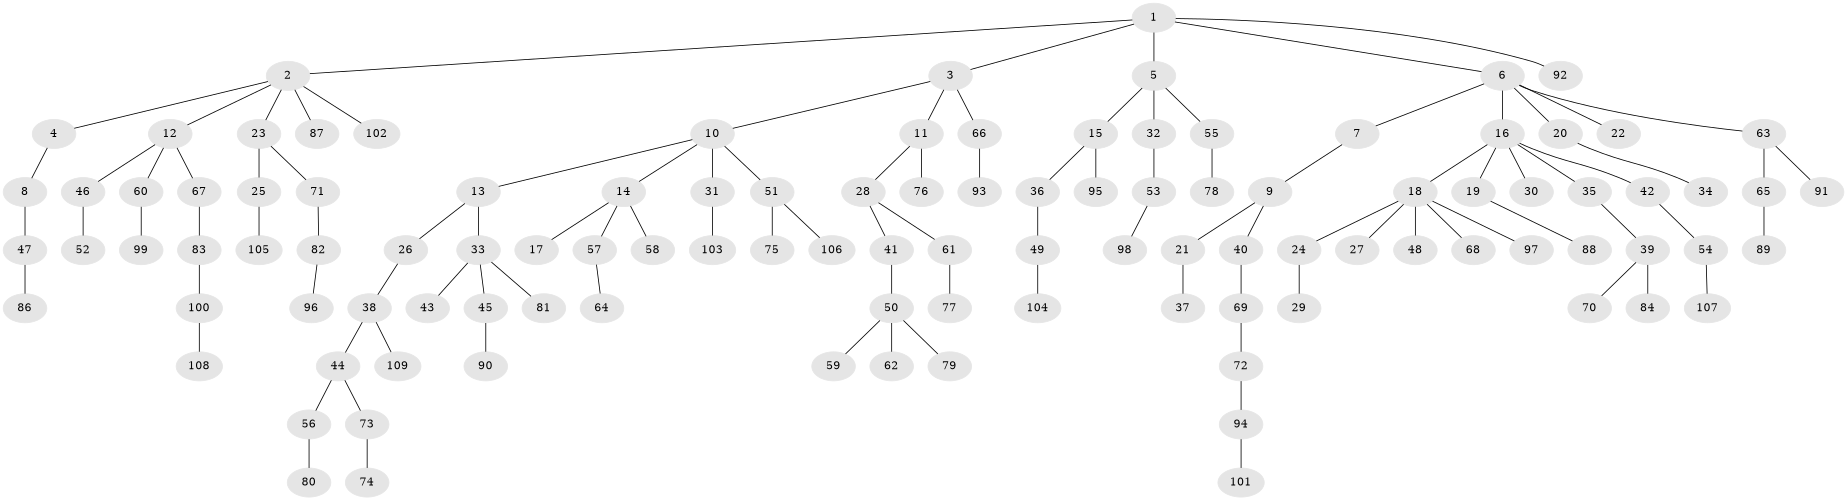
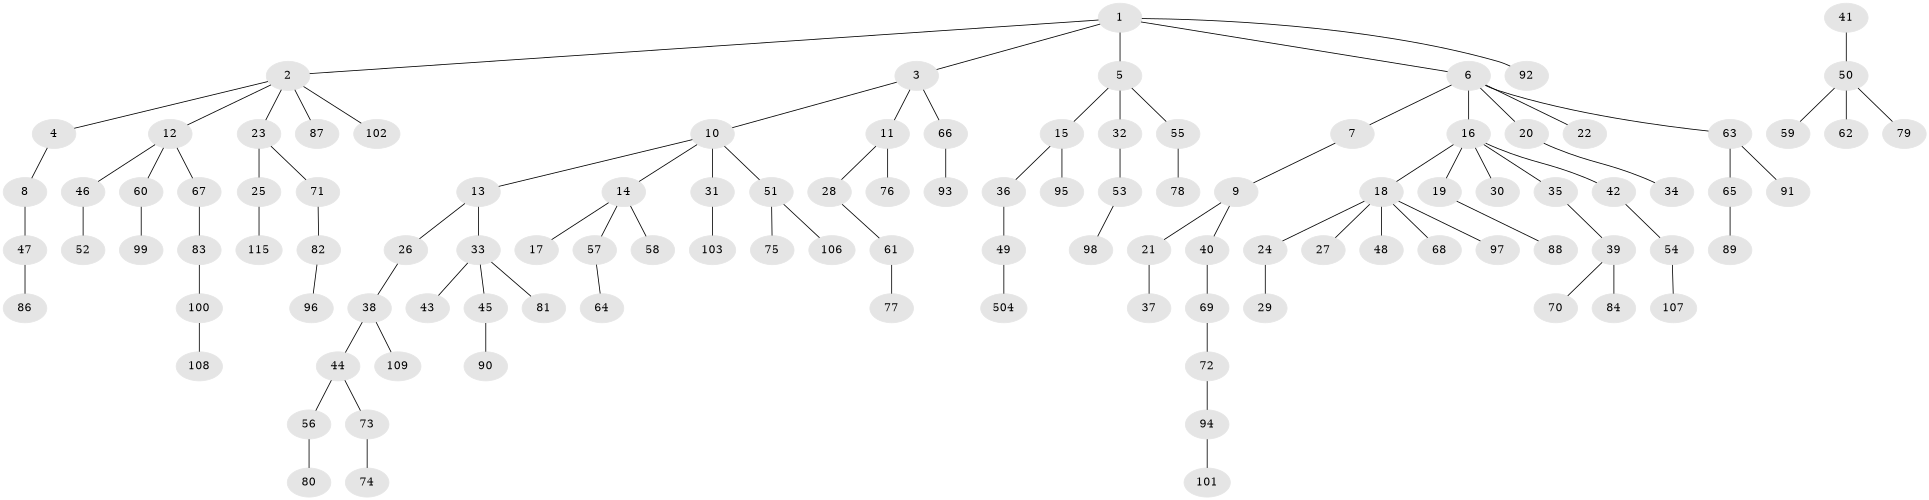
edge "28" -- "41": removed
node "105": label "105" -> "115"
node "104": label "104" -> "504"
